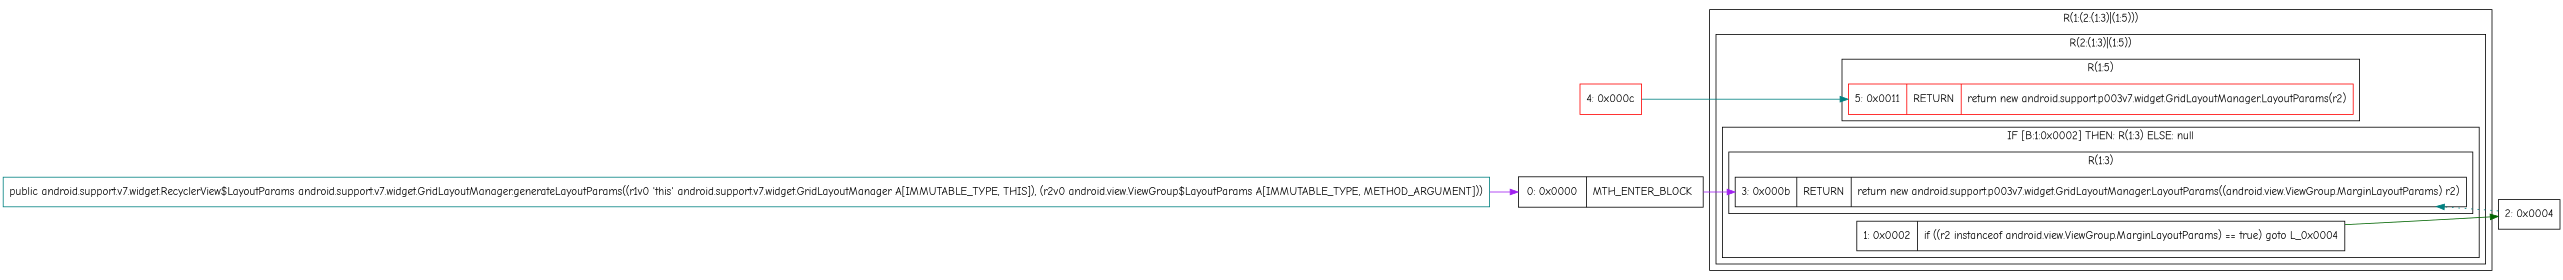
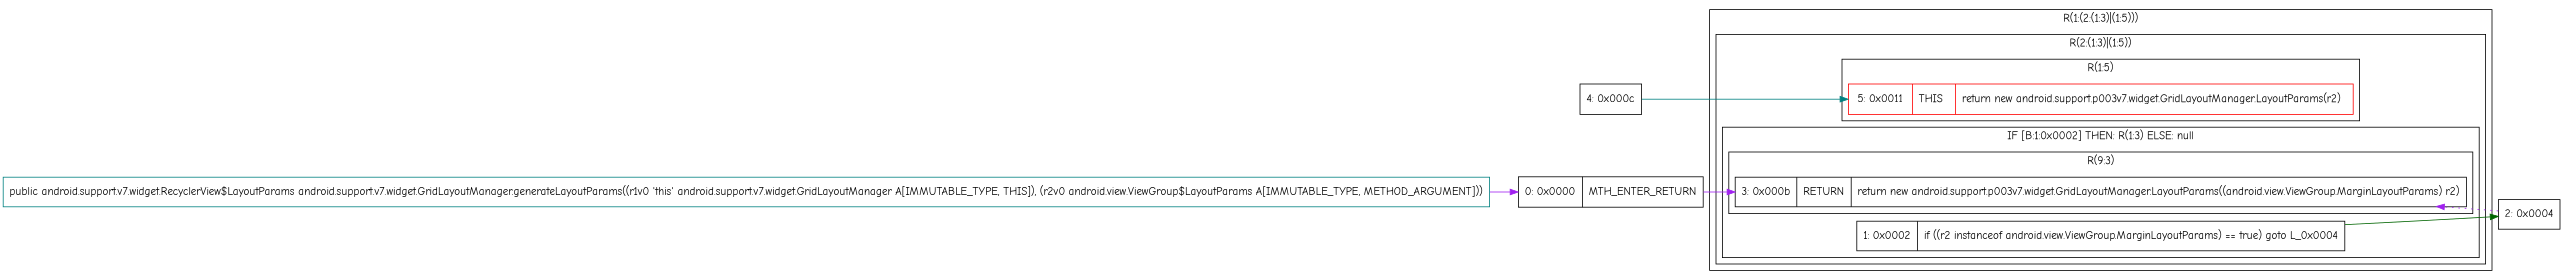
node "4: 0x000c": color red -> black
node "5: 0x0011": text "RETURN" -> "THIS"
cluster "R(1:3)": label "R(1:3)" -> "R(9:3)"
node "0: 0x0000": text "MTH_ENTER_BLOCK" -> "MTH_ENTER_RETURN"
edge "2: 0x0004" -> "3: 0x000b": color teal -> purple
